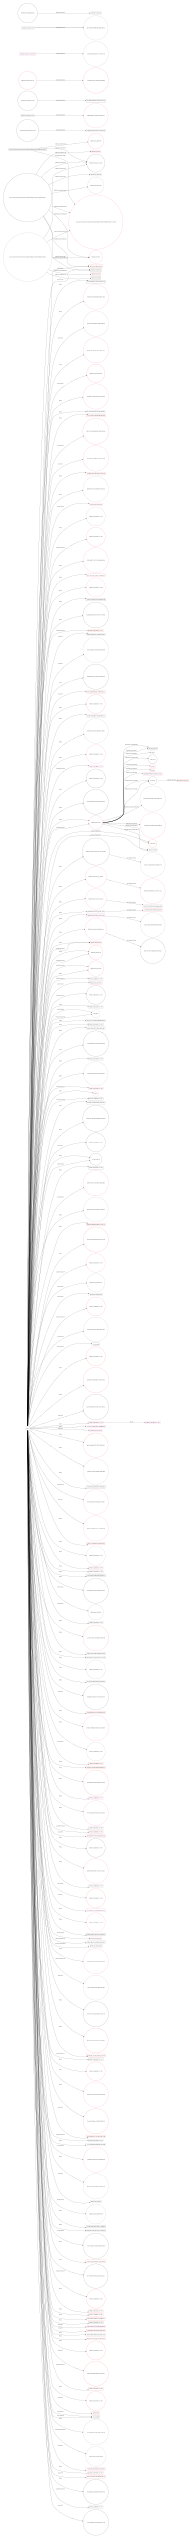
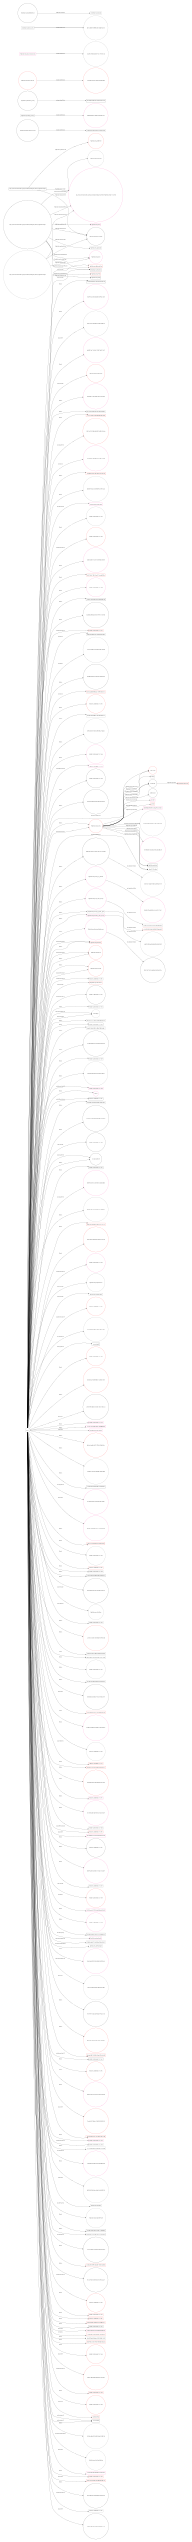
edge "-f680074:18f3e856721:-7fcd" -> "-f680074:18f3e856721:-7fed": now "NULL" -> "-f680074:18f3e856721:-7fed"
